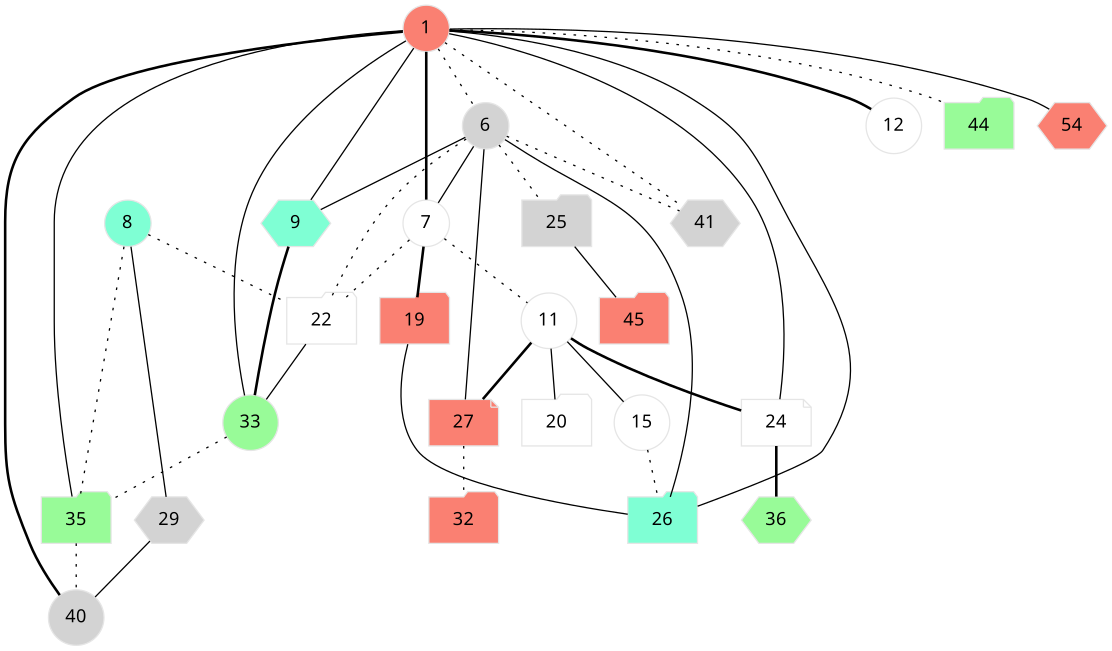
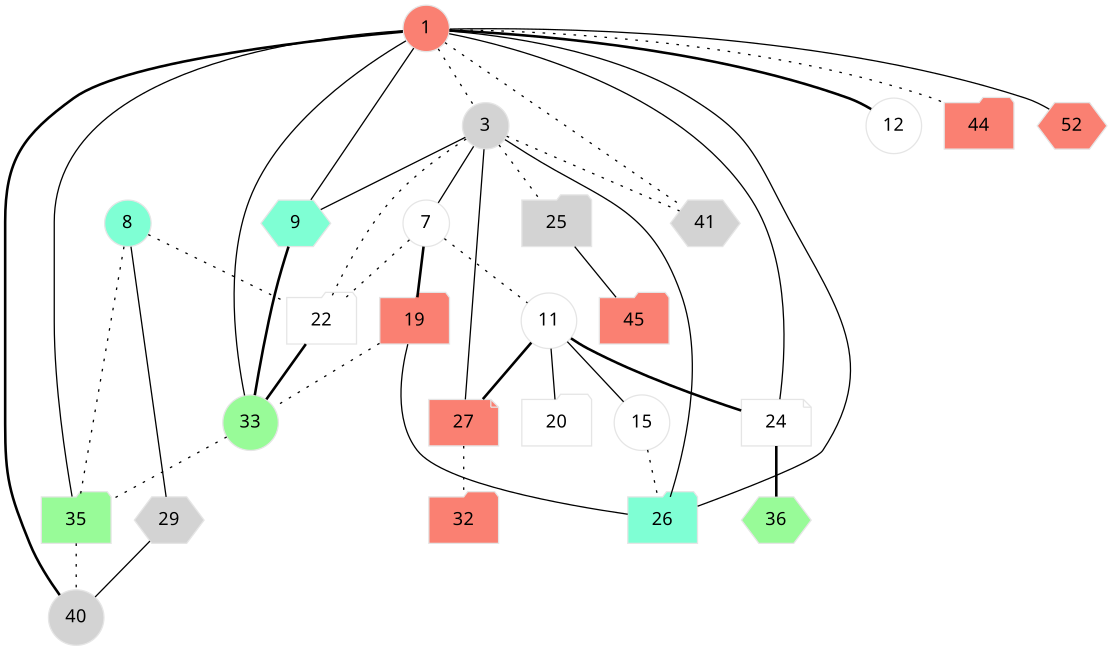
edge "1" -- "7": removed
node "6": label "6" -> "3"
node "44": fillcolor palegreen -> salmon
node "54": label "54" -> "52"
edge "22" -- "33": style solid -> bold
edge "19" -- "33": added
